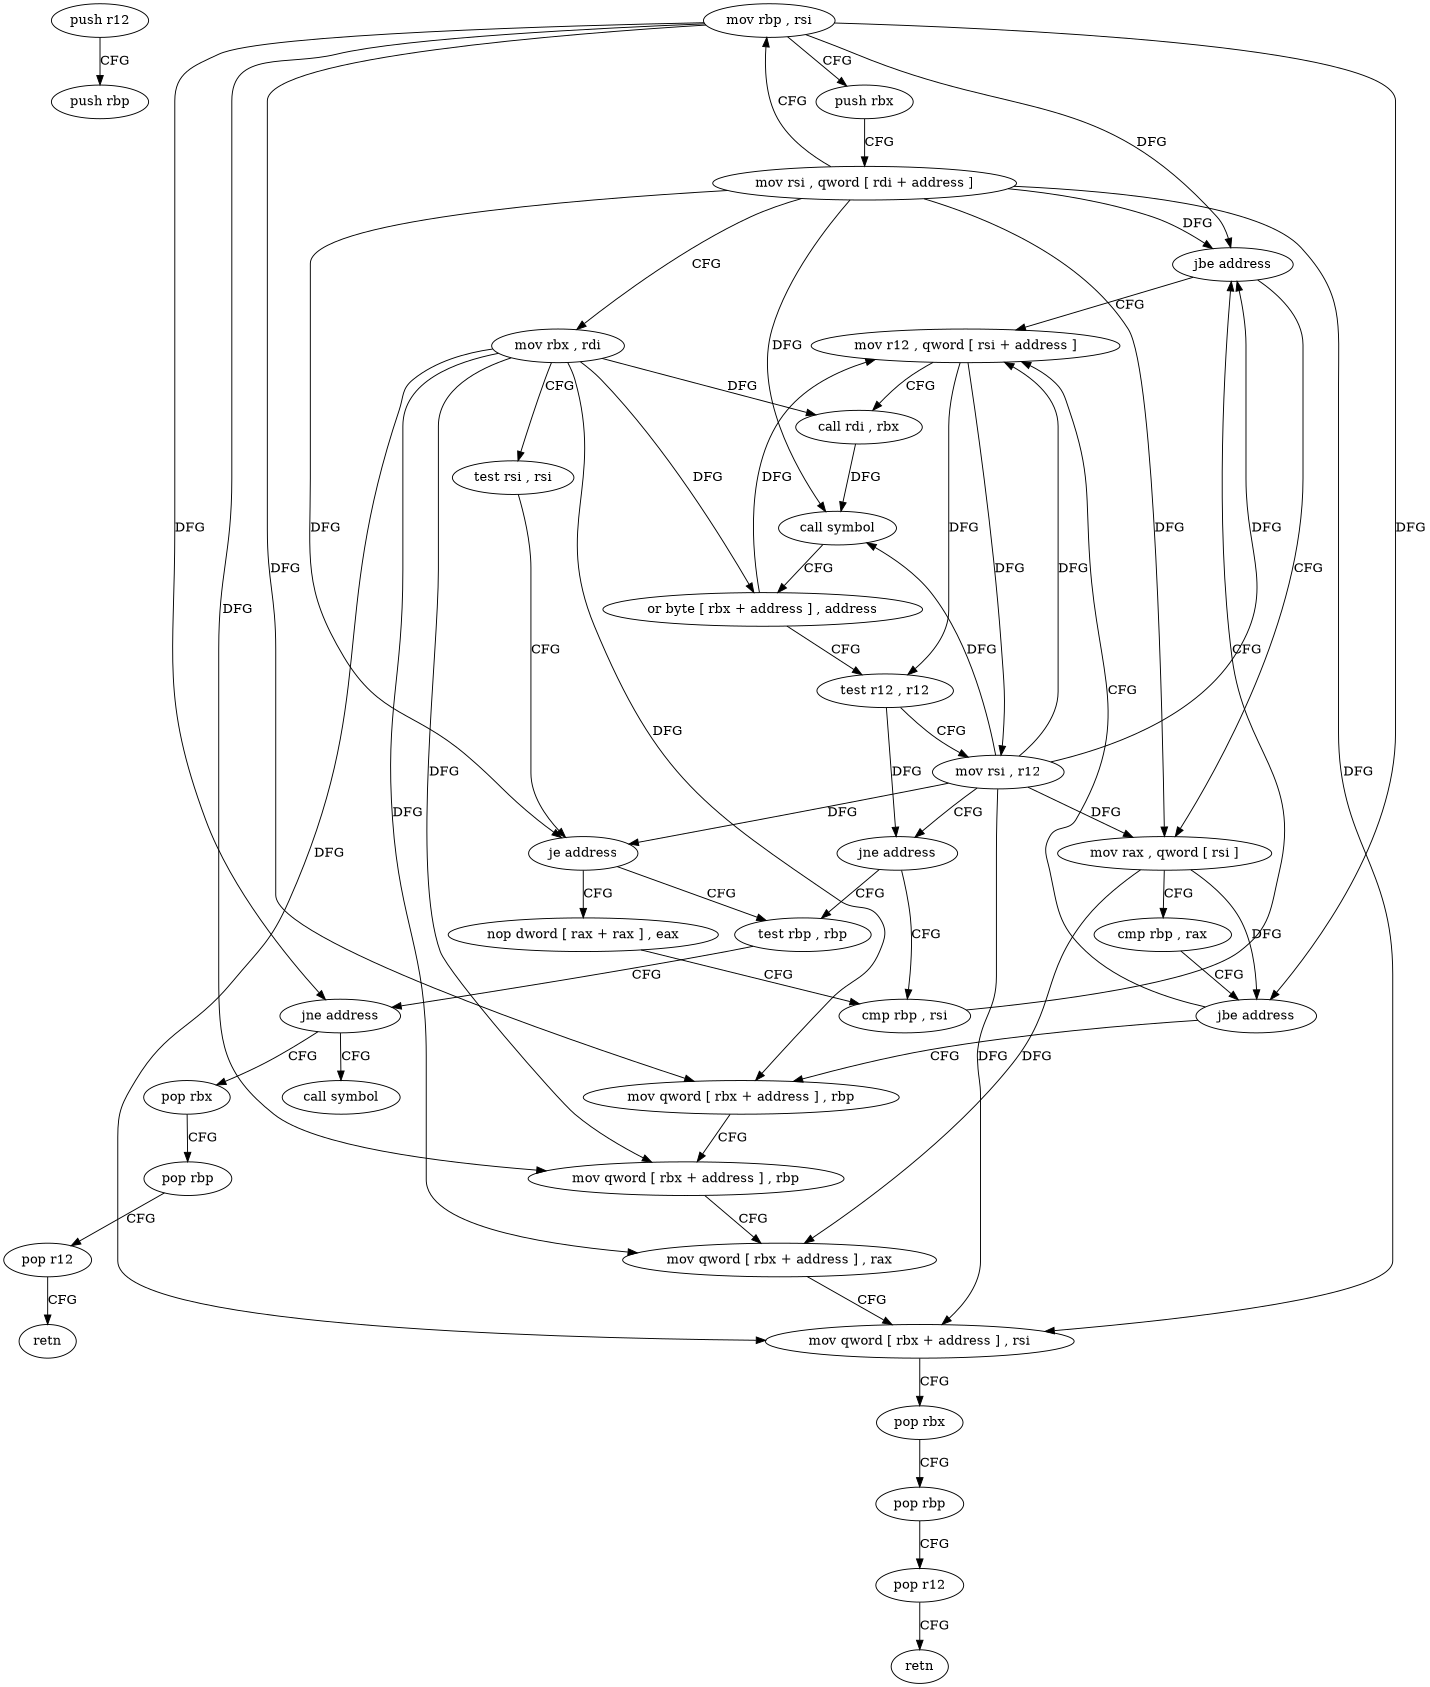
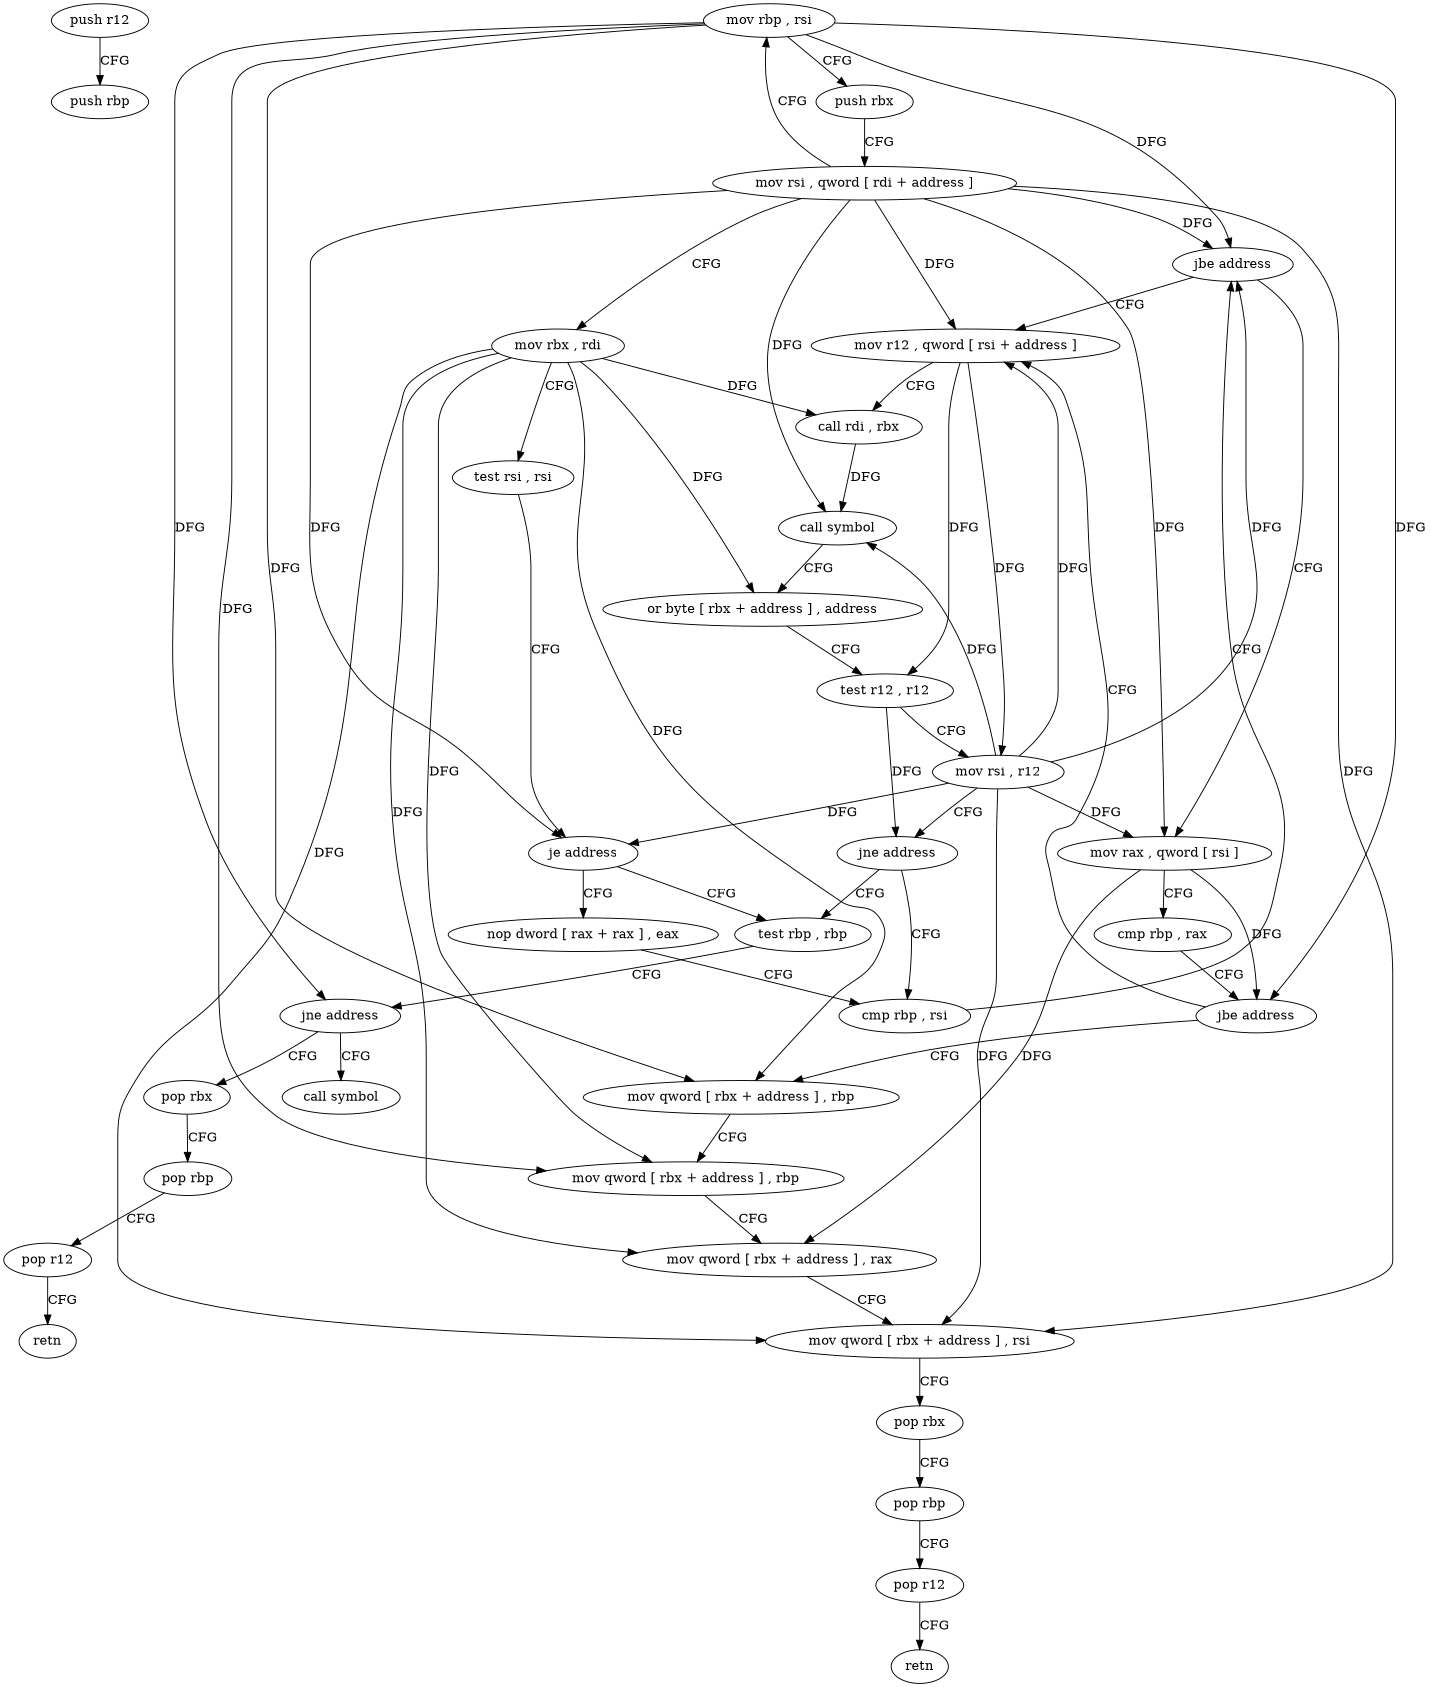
edge "or byte [ rbx + address ] , address" -> "mov r12 , qword [ rsi + address ]": now "mov rsi , qword [ rdi + address ]" -> "mov r12 , qword [ rsi + address ]"
